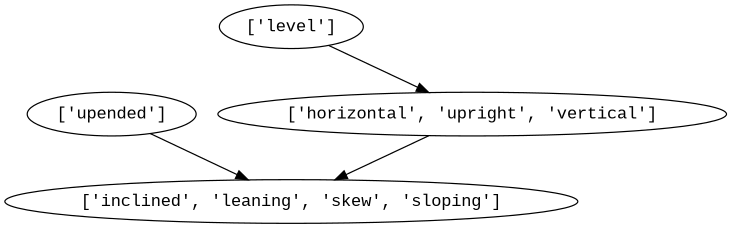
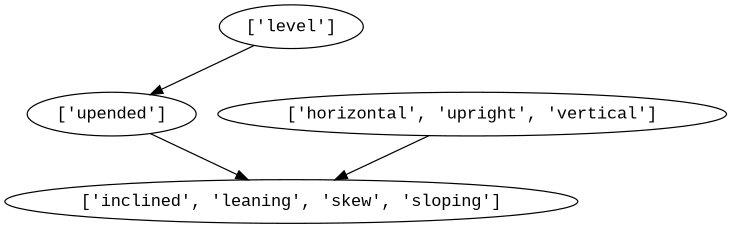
edge "['level']" -> "['horizontal', 'upright', 'vertical']": now "['level']" -> "['upended']"
